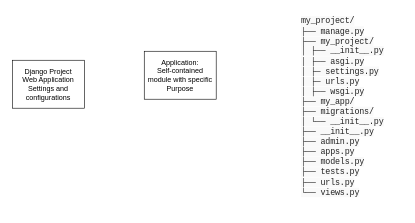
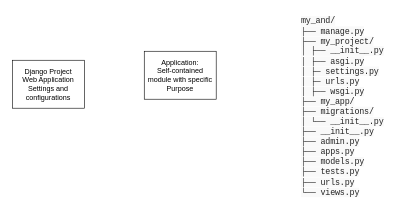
node "my_project/├── manage.py├── my_project/│ ├── __init__.py│ ├── asgi.py│ ├─ settings.py│ ├─ urls.py│ ├── wsgi.py├── my_app/ ├── migrations/ │ └── __init__.py ├── __init__.py ├── admin.py ├── apps.py ├── models.py ├── tests.py ├── urls.py └── views.py": label "my_project/├── manage.py├── my_project/│ ├── __init__.py│ ├── asgi.py│ ├─ settings.py│ ├─ urls.py│ ├── wsgi.py├── my_app/ ├── migrations/ │ └── __init__.py ├── __init__.py ├── admin.py ├── apps.py ├── models.py ├── tests.py ├── urls.py └── views.py" -> "my_and/├── manage.py├── my_project/│ ├── __init__.py│ ├── asgi.py│ ├─ settings.py│ ├─ urls.py│ ├── wsgi.py├── my_app/ ├── migrations/ │ └── __init__.py ├── __init__.py ├── admin.py ├── apps.py ├── models.py ├── tests.py ├── urls.py └── views.py"
